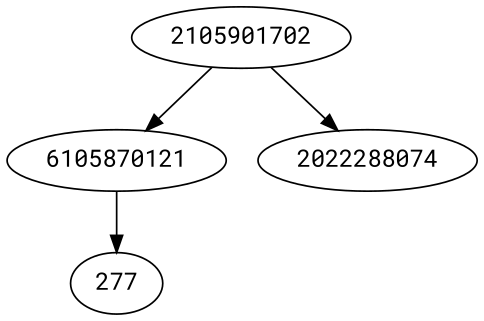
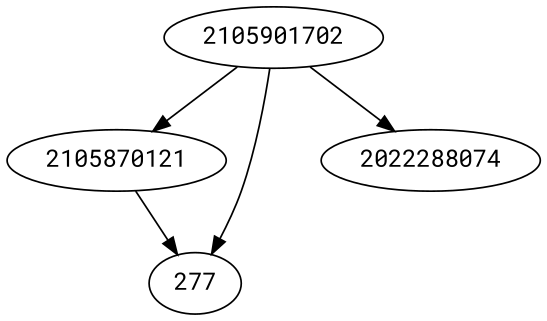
edge "2105901702" -> "277": added
node "6105870121": label "6105870121" -> "2105870121"
